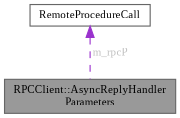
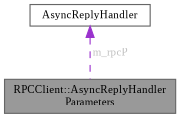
node "RemoteProcedureCall": label "RemoteProcedureCall" -> "AsyncReplyHandler"
